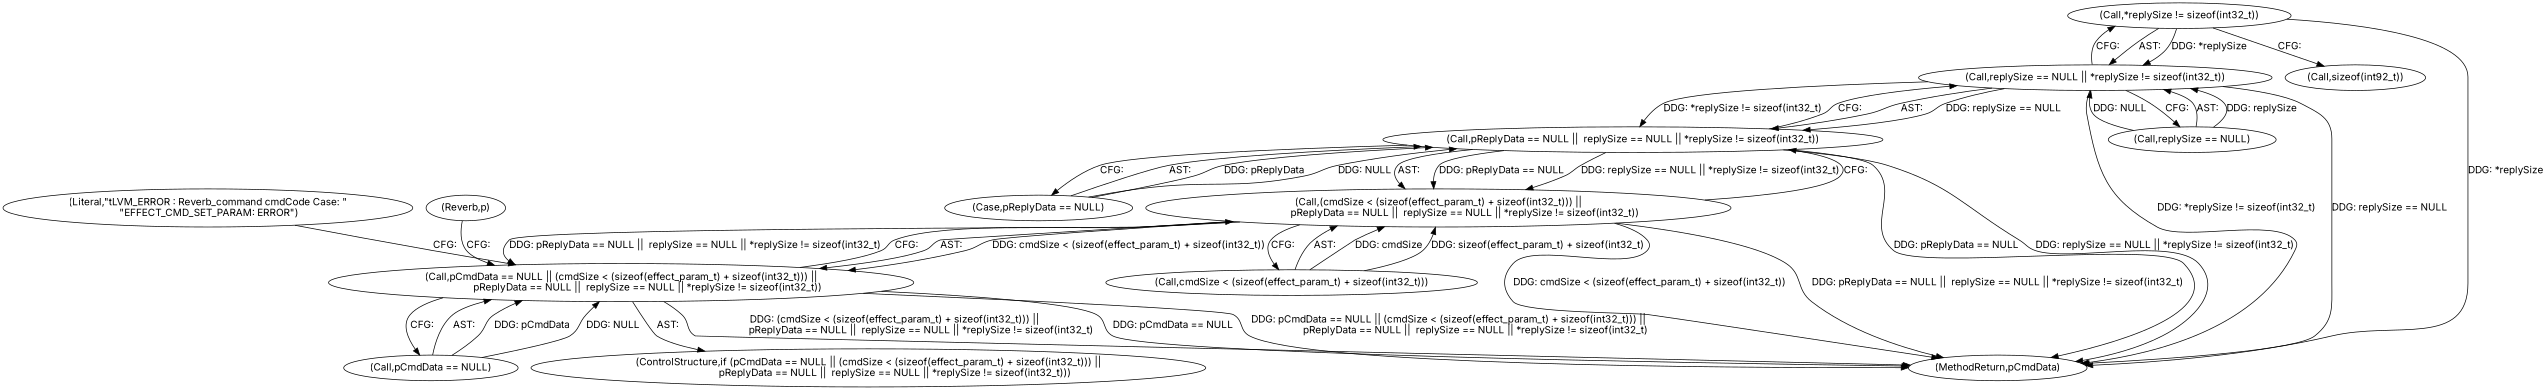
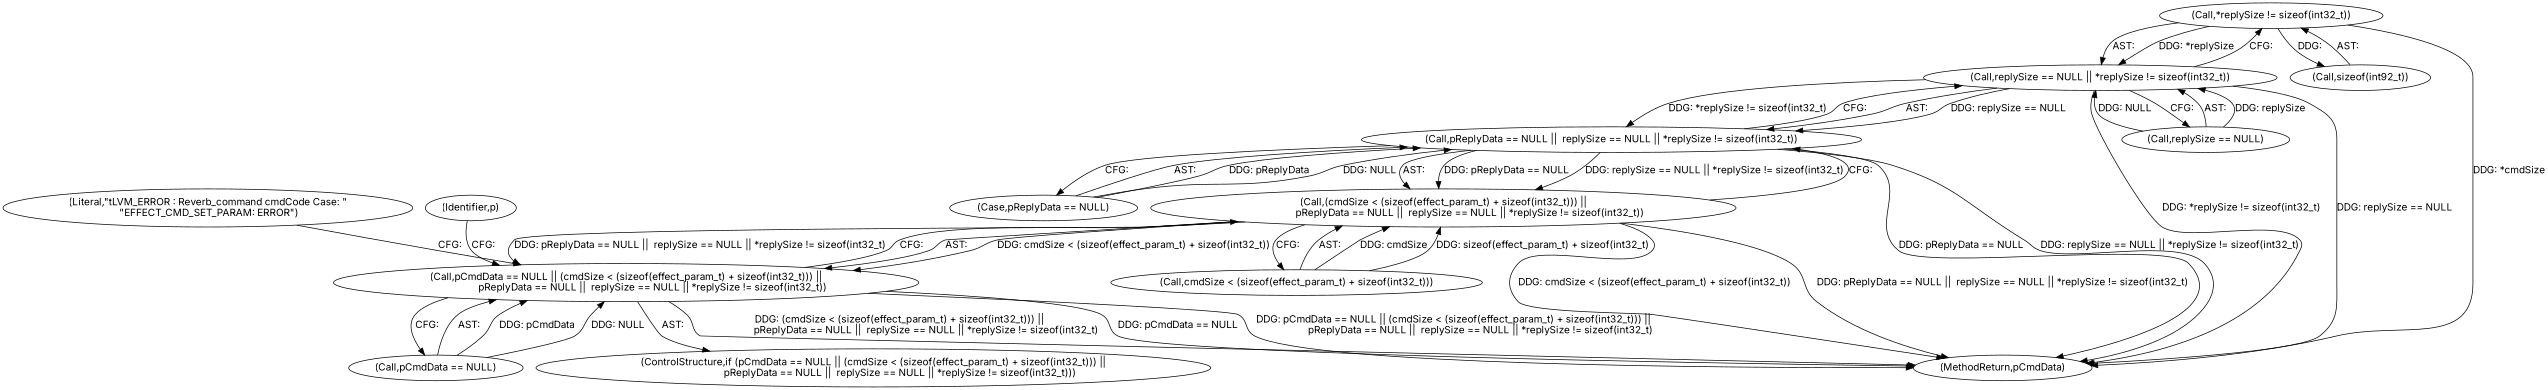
edge "(Call,sizeof(int92_t))" -> "(Call,*replySize != sizeof(int32_t))": added, label "AST:"
edge "(Call,*replySize != sizeof(int32_t))" -> "(Call,sizeof(int92_t))": label "CFG: " -> "DDG: "
edge "(Call,*replySize != sizeof(int32_t))" -> "(MethodReturn,pCmdData)": label "DDG: *replySize" -> "DDG: *cmdSize"
node "(Reverb,p)": label "(Reverb,p)" -> "(Identifier,p)"
